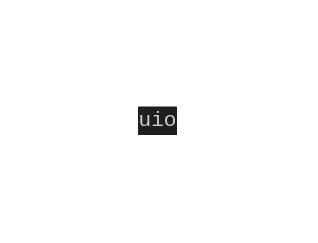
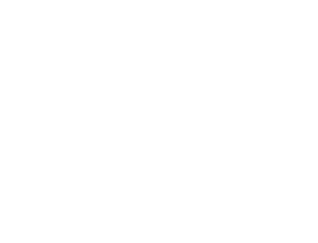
node "uio": removed
